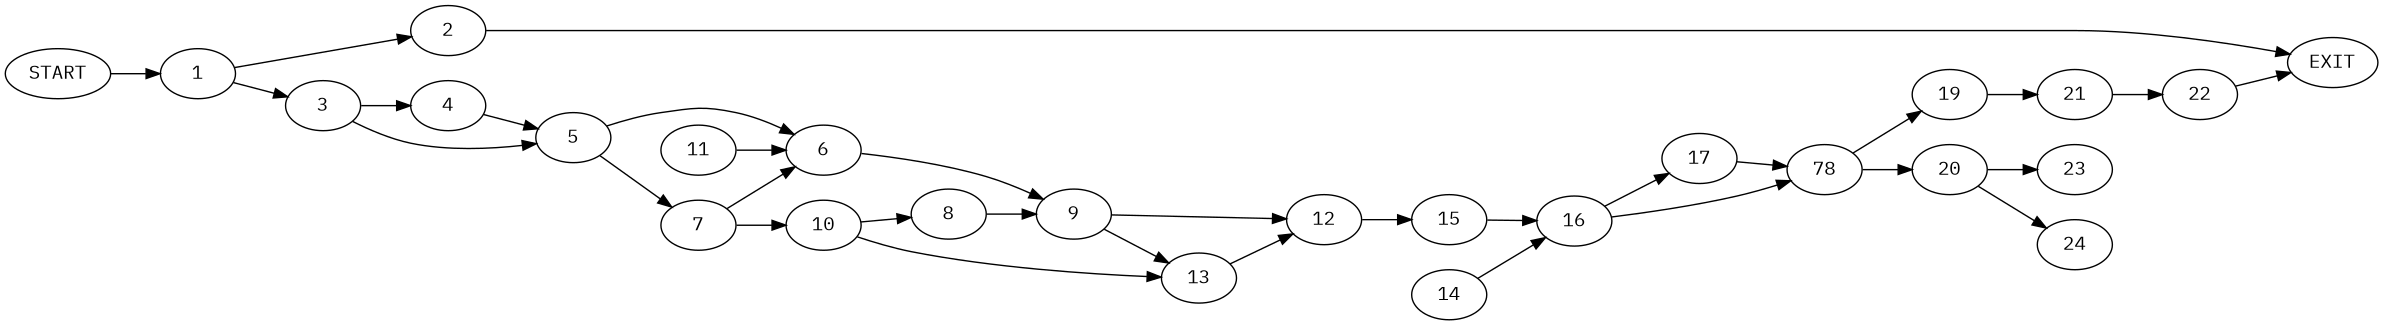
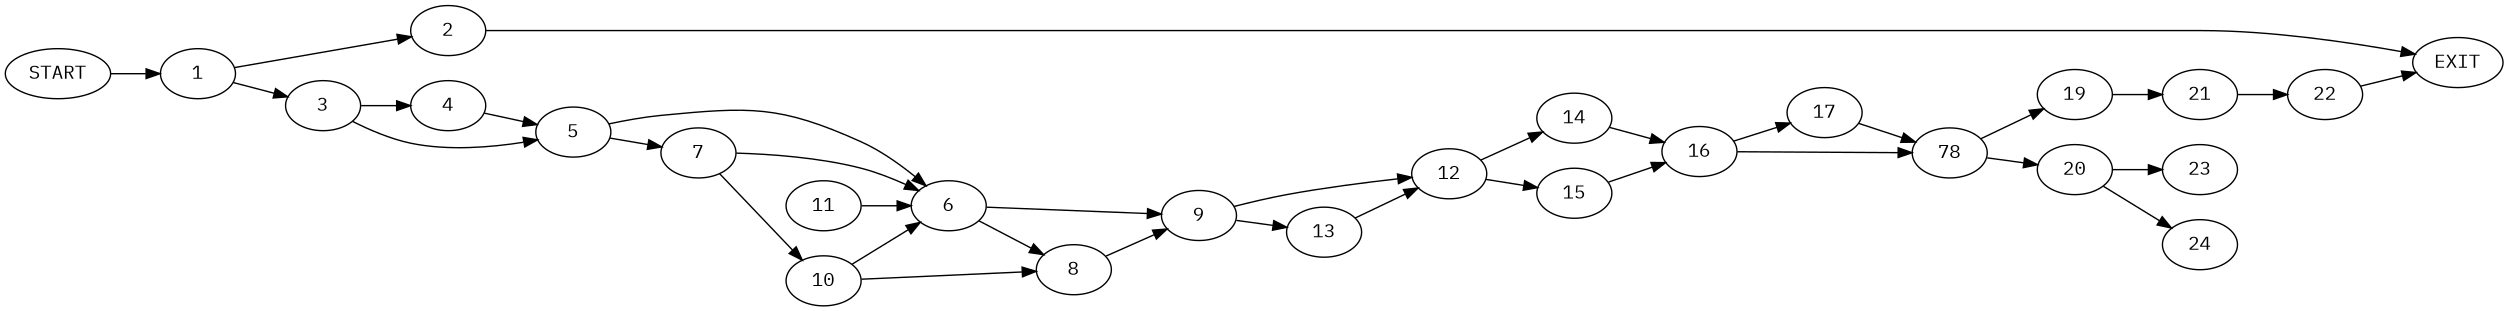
edge "12" -> "14": added
edge "6" -> "8": added
edge "10" -> "13": now "10" -> "6"
